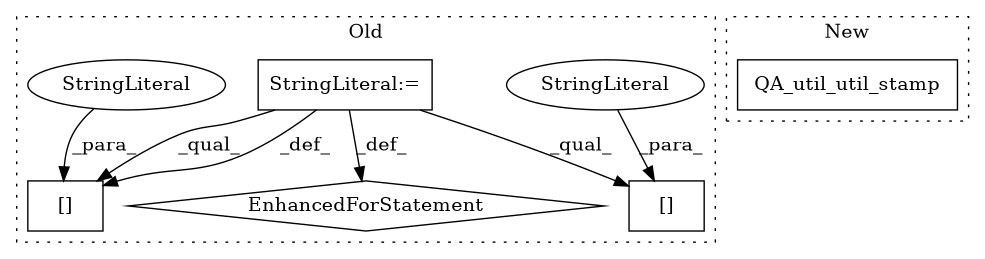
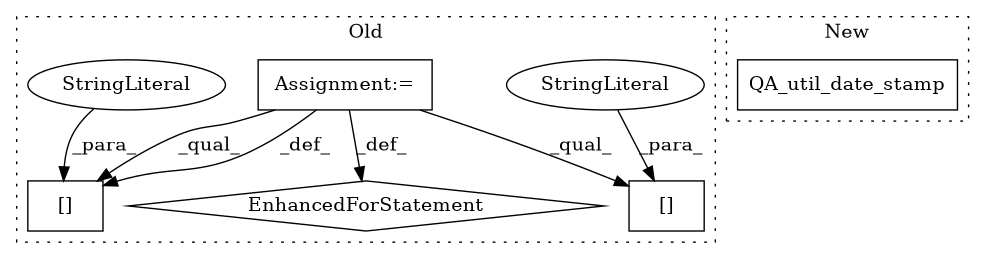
node "StringLiteral:=": label "StringLiteral:=" -> "Assignment:="
node "QA_util_util_stamp": label "QA_util_util_stamp" -> "QA_util_date_stamp"
